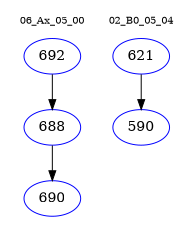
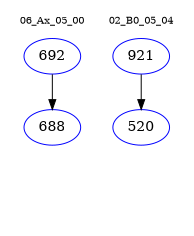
node "621": label "621" -> "921"
node "590": label "590" -> "520"
node "690": removed
